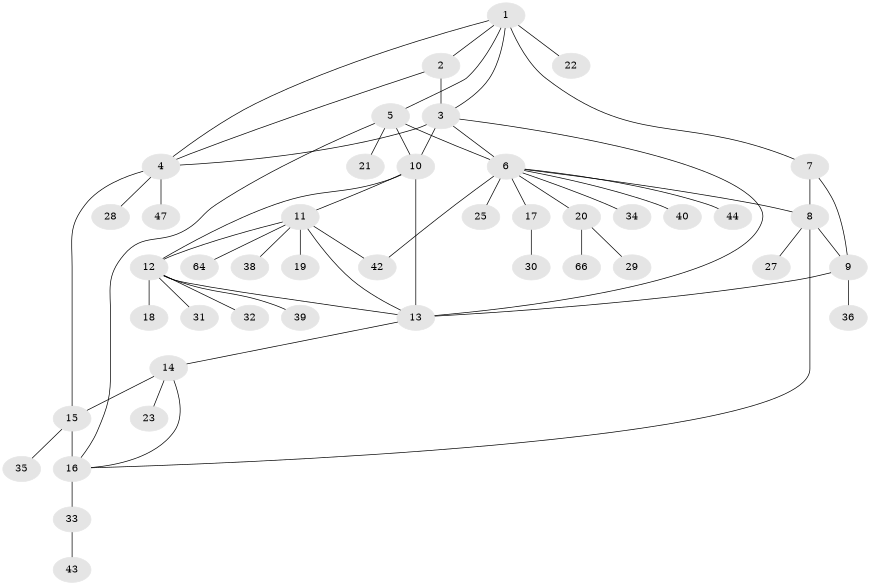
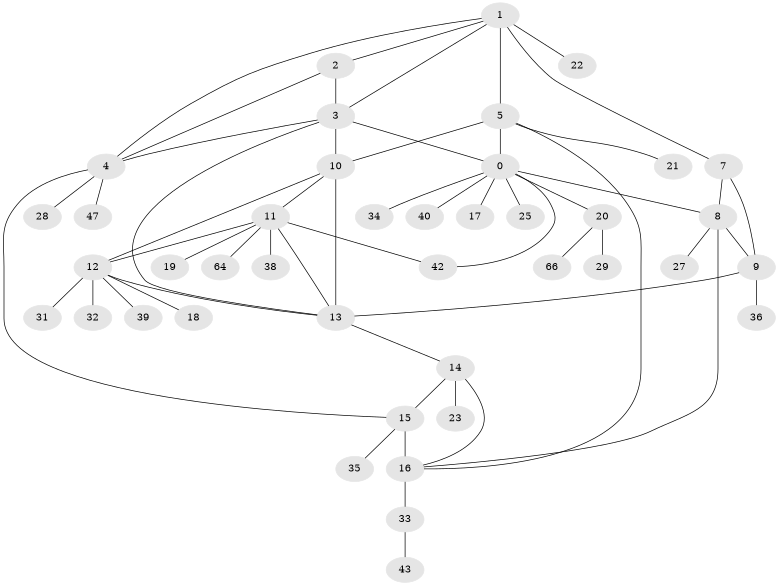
node "6": label "6" -> "0"
node "44": removed
node "30": removed
